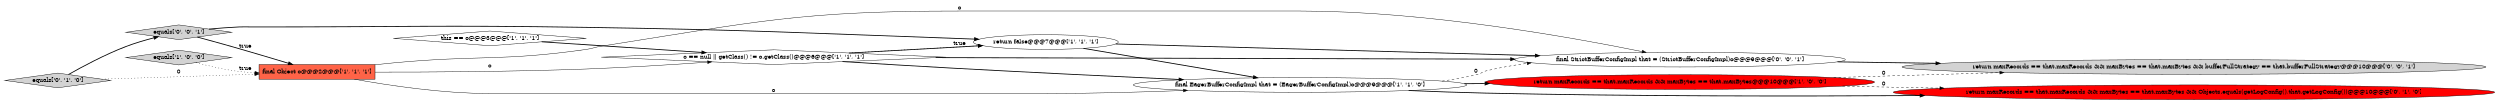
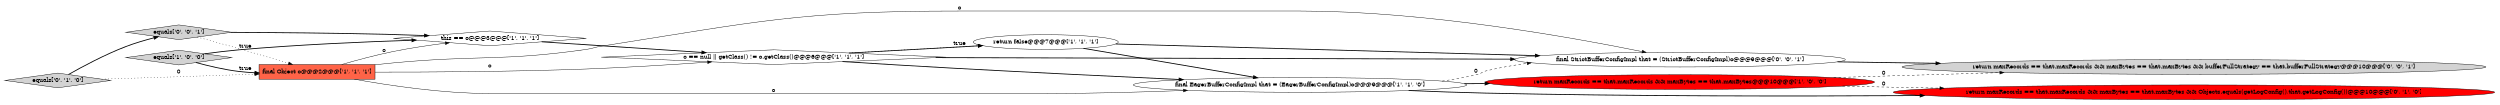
edge "equals['0', '0', '1']" -> "return false@@@7@@@['1', '1', '1']": now "equals['0', '0', '1']" -> "this == o@@@3@@@['1', '1', '1']"
edge "equals['1', '0', '0']" -> "this == o@@@3@@@['1', '1', '1']": added
edge "equals['0', '0', '1']" -> "final Object o@@@2@@@['1', '1', '1']": style bold -> dotted
edge "final Object o@@@2@@@['1', '1', '1']" -> "this == o@@@3@@@['1', '1', '1']": added, label "o"
edge "equals['1', '0', '0']" -> "final Object o@@@2@@@['1', '1', '1']": style dotted -> bold
